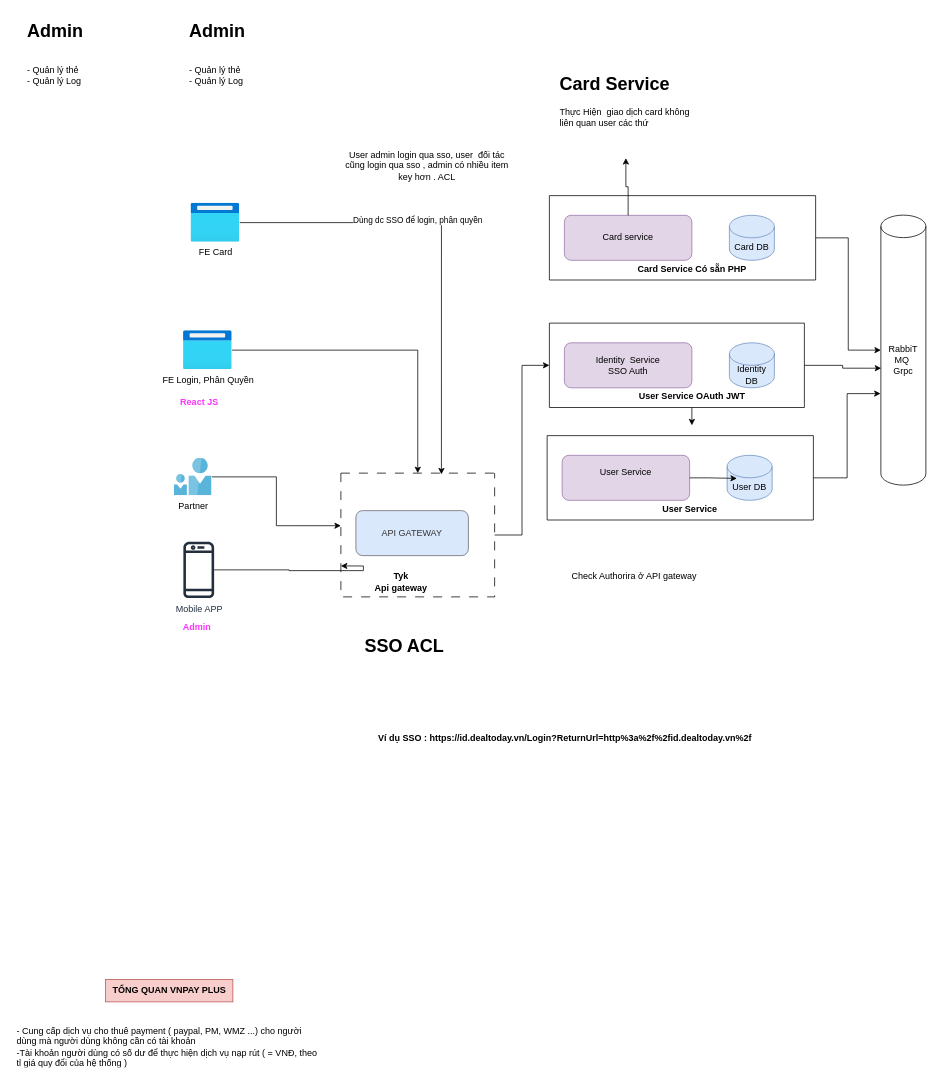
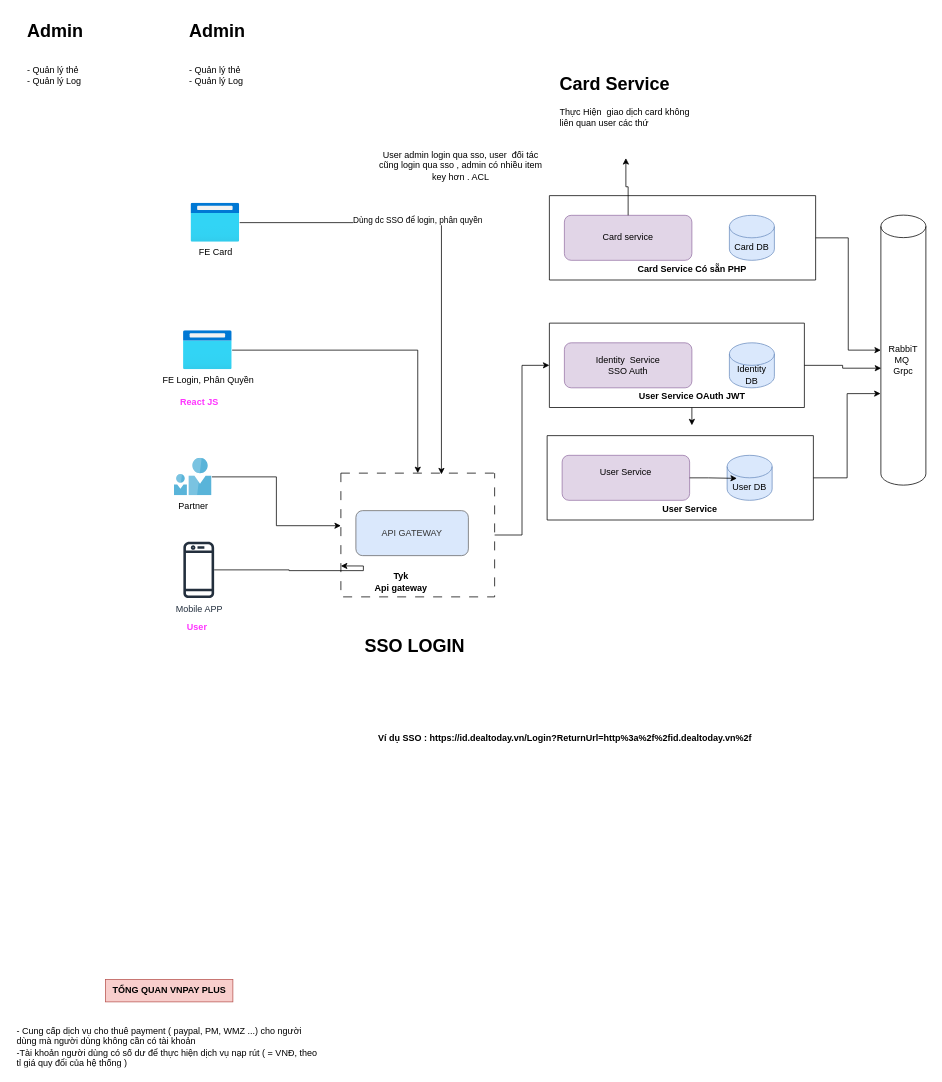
node "User admin login qua sso, user đối tác cũng login qua sso , admin có nhiều item key hơn . ACL": moved (427, 165) -> (461, 165)
node "Check Authorira ở API gateway": removed
node "Admin": label "Admin" -> "User"
node "SSO ACL": label "SSO ACL" -> "SSO LOGIN"
